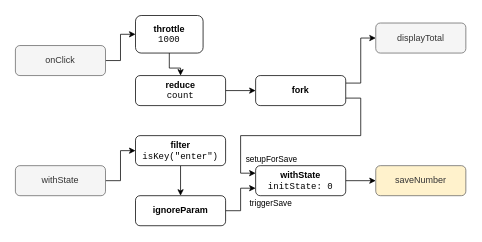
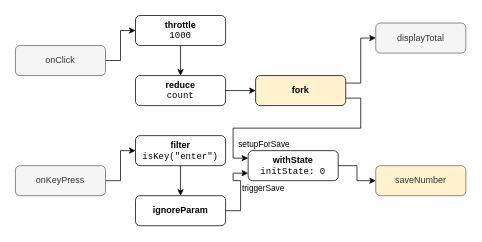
node "throttle 1000": size 68x38 -> 90x30
node "fork": fillcolor #ffffff -> #fff2cc
node "withState": label "withState" -> "onKeyPress"
node "withState initState: 0": moved (300, 180) -> (293, 165)
